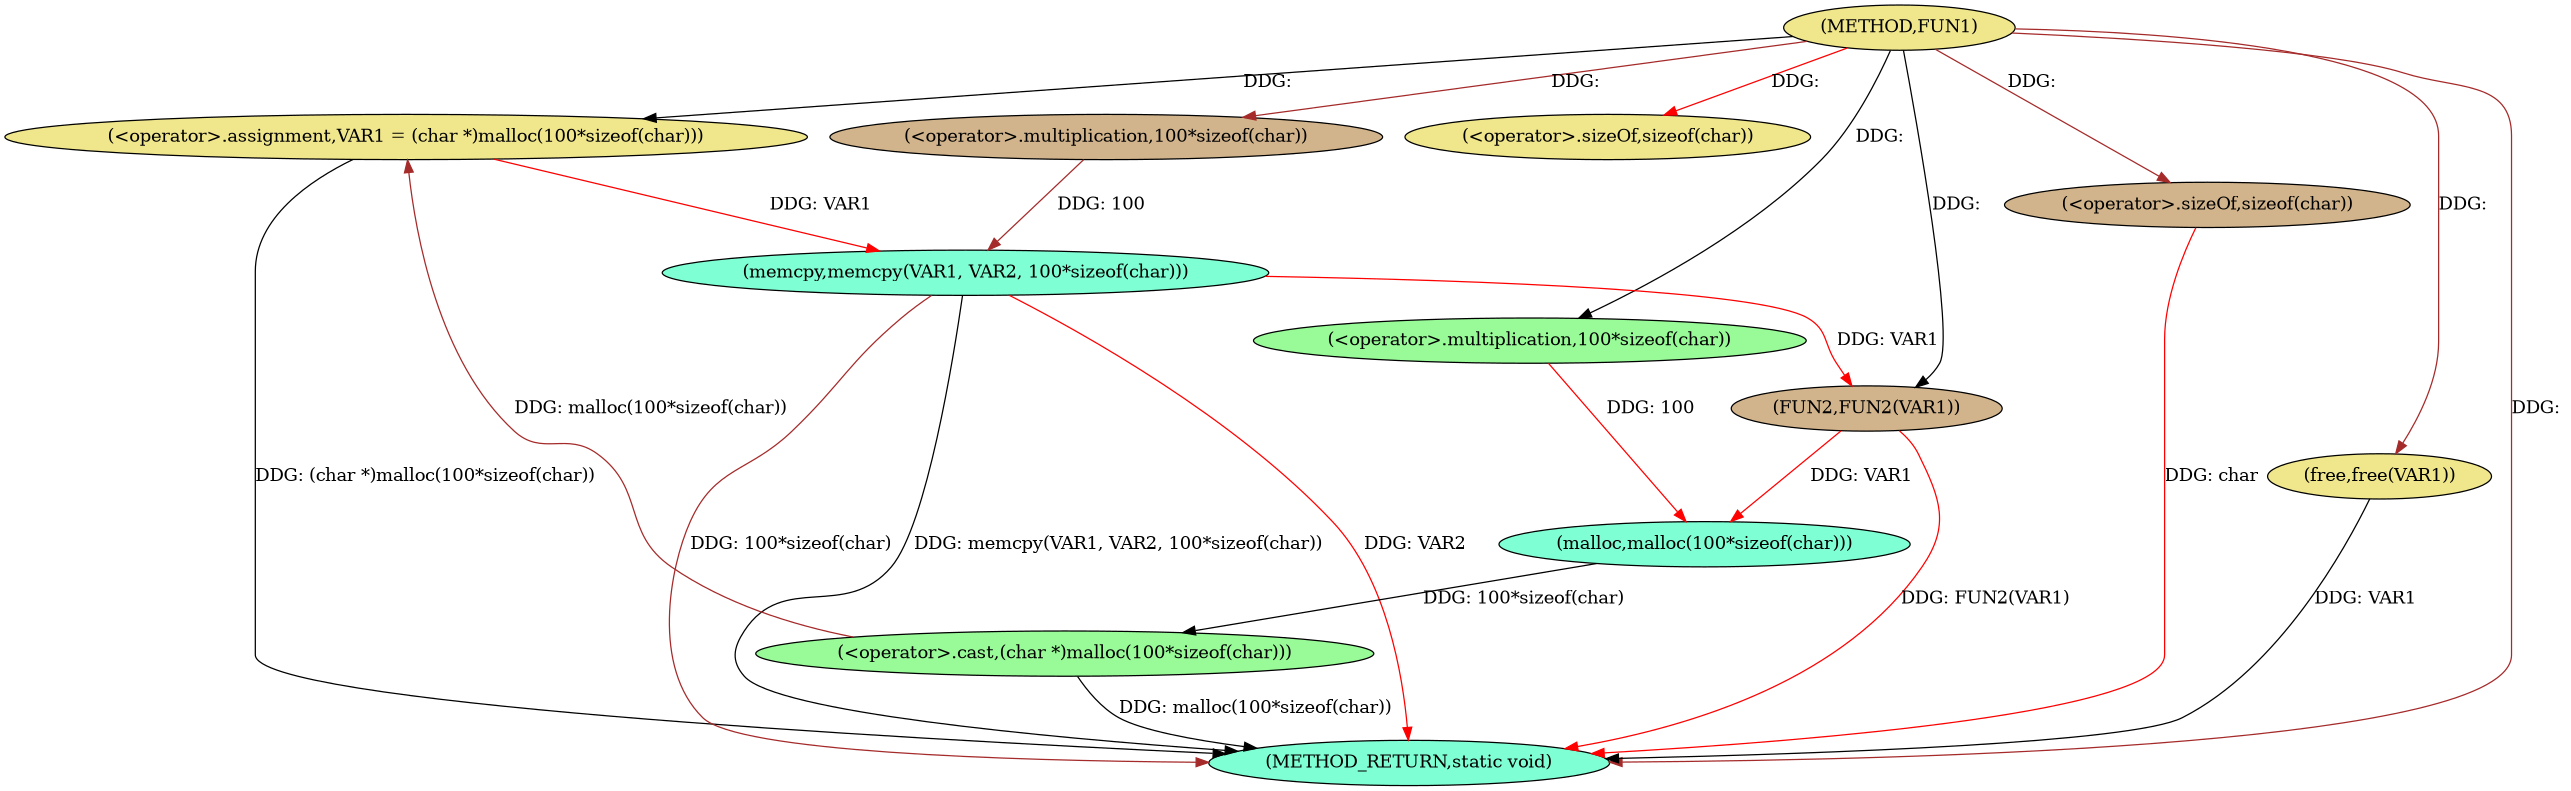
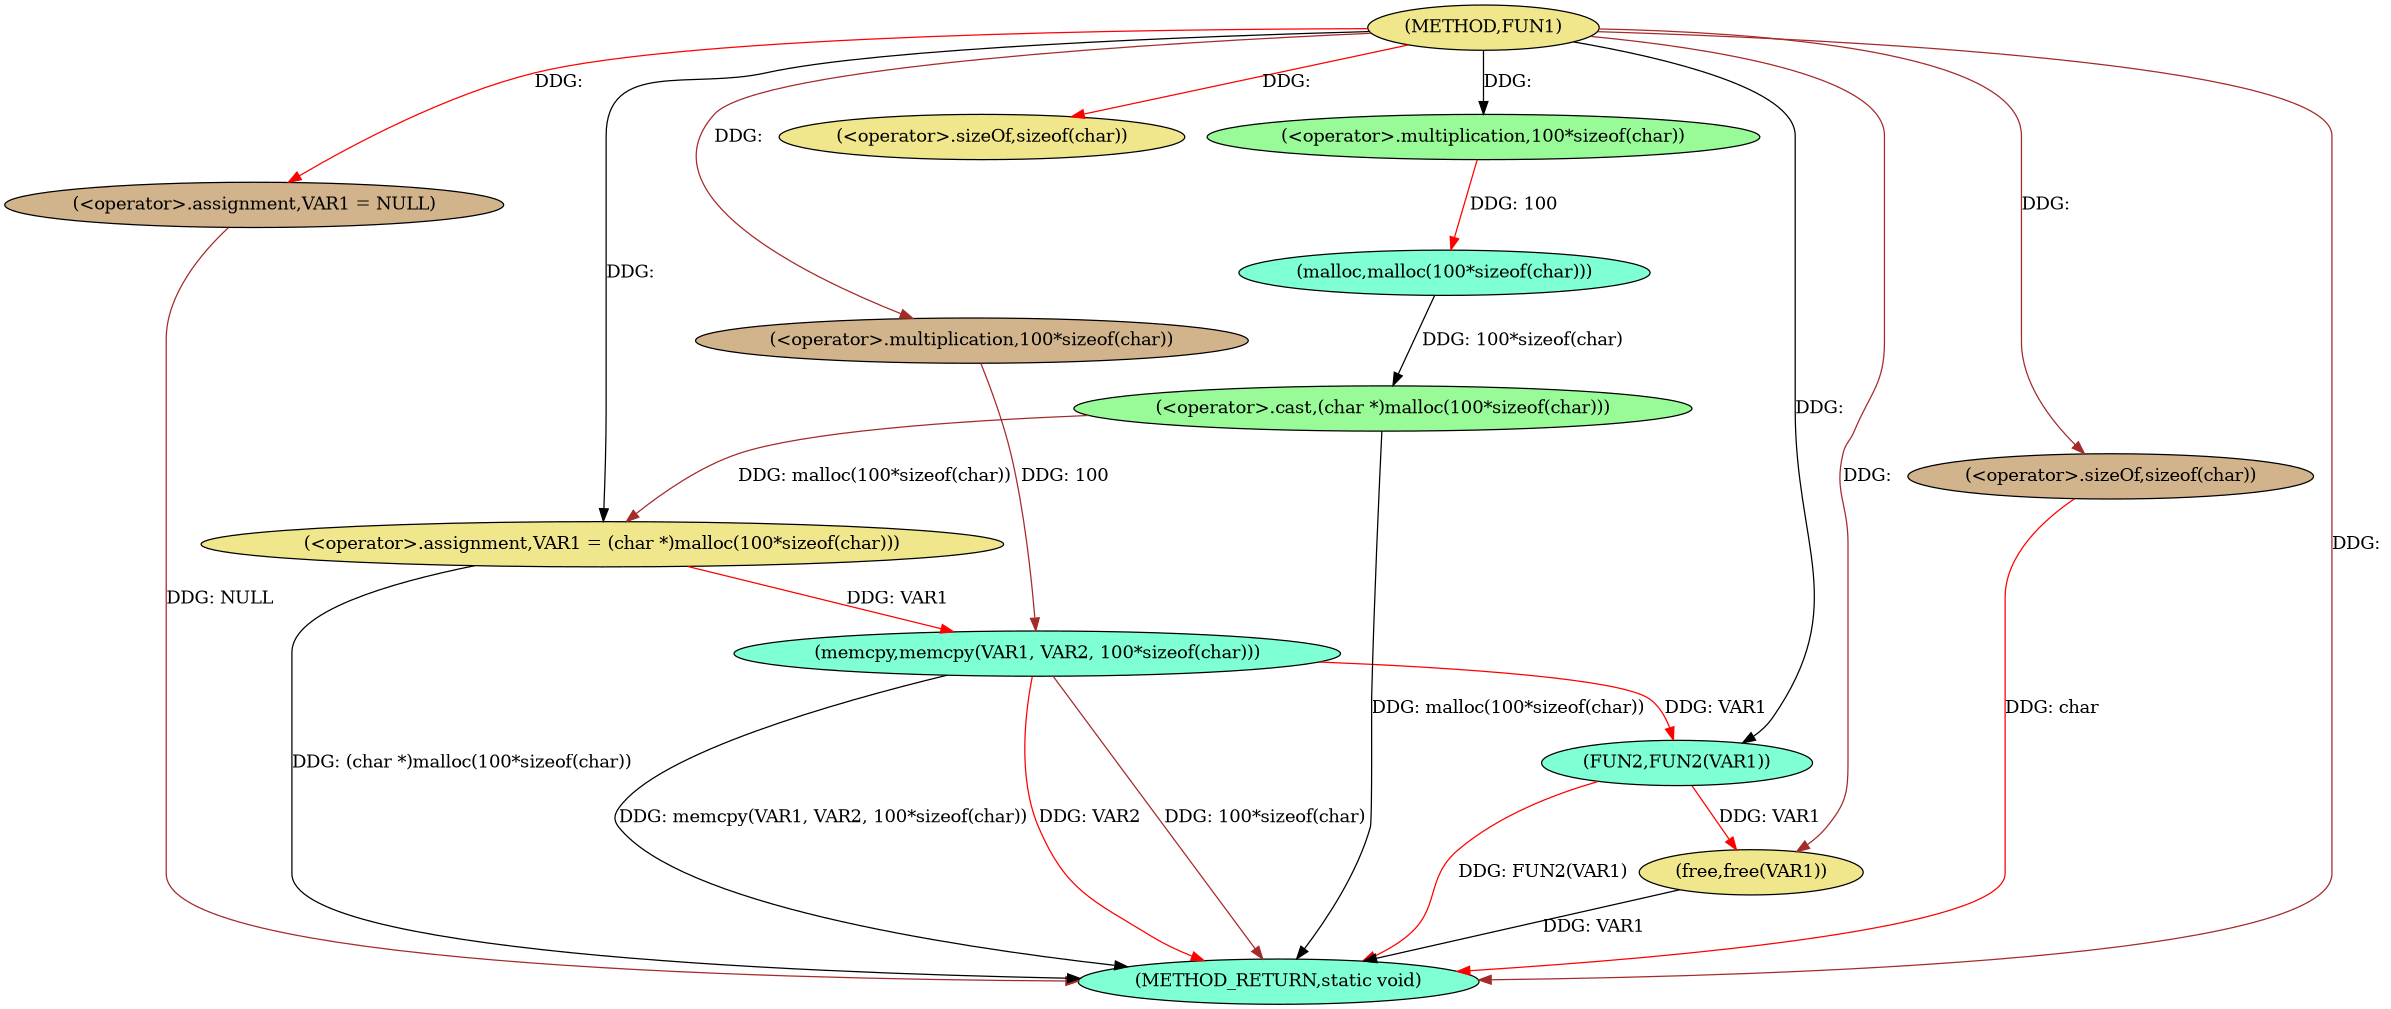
node "(<operator>.assignment,VAR1 = NULL)": added
node "(FUN2,FUN2(VAR1))": fillcolor tan -> aquamarine
edge "(FUN2,FUN2(VAR1))" -> "(malloc,malloc(100*sizeof(char)))": now "(FUN2,FUN2(VAR1))" -> "(free,free(VAR1))"
